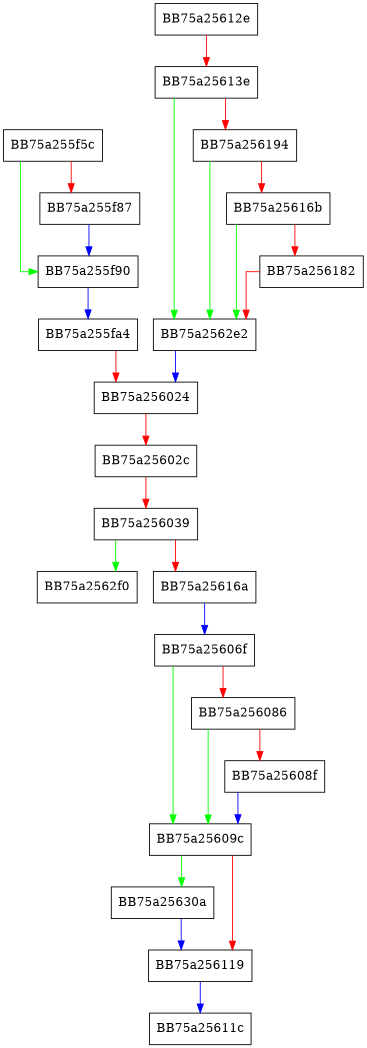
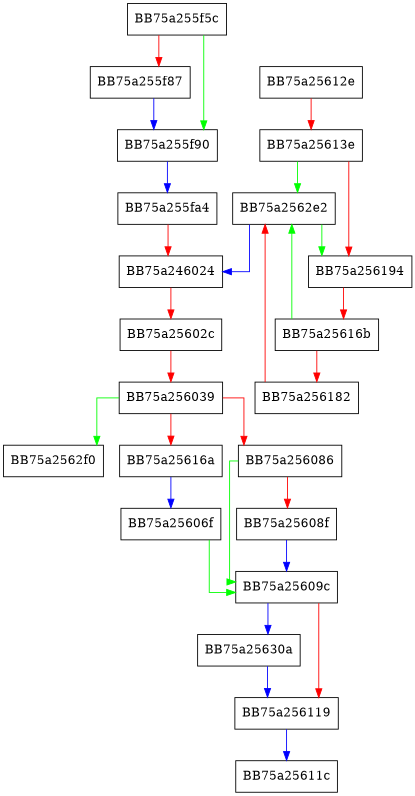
edge "BB75a256194" -> "BB75a2562e2": reversed
node "BB75a256024": label "BB75a256024" -> "BB75a246024"
edge "BB75a25606f" -> "BB75a256086": now "BB75a256039" -> "BB75a256086"
edge "BB75a25609c" -> "BB75a25630a": color green -> blue
